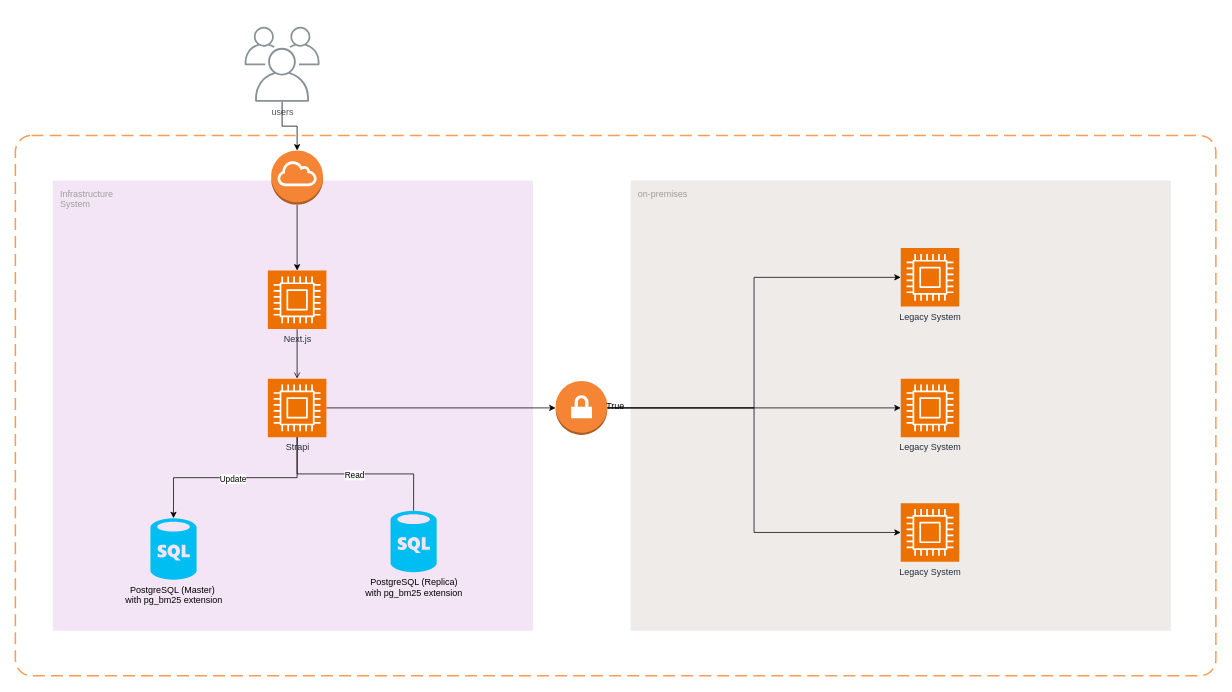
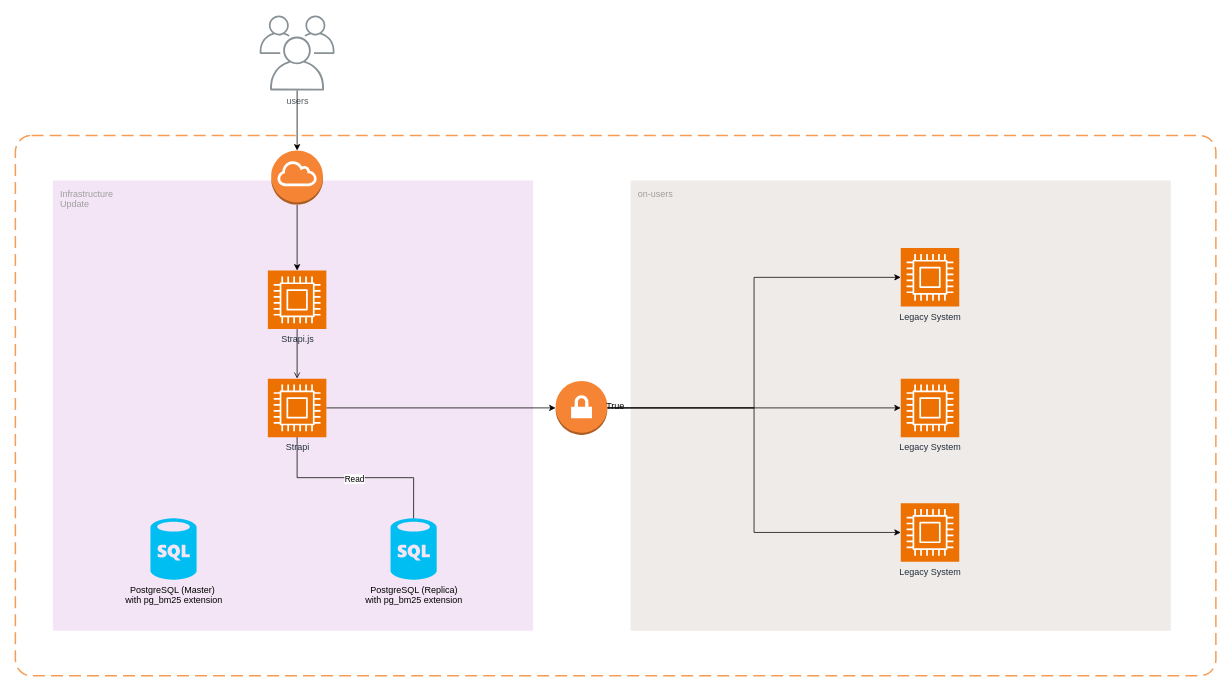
node "users": moved (282, 64) -> (297, 53)
node "on-premises": label "on-premises" -> "on-users"
node "Infrastructure System": label "Infrastructure System" -> "Infrastructure Update"
node "Next.js": label "Next.js" -> "Strapi.js"
edge "Strapi" -> "PostgreSQL (Master) with pg_bm25 extension": removed, label "Update"
node "PostgreSQL (Replica) with pg_bm25 extension": moved (413, 541) -> (413, 549)
